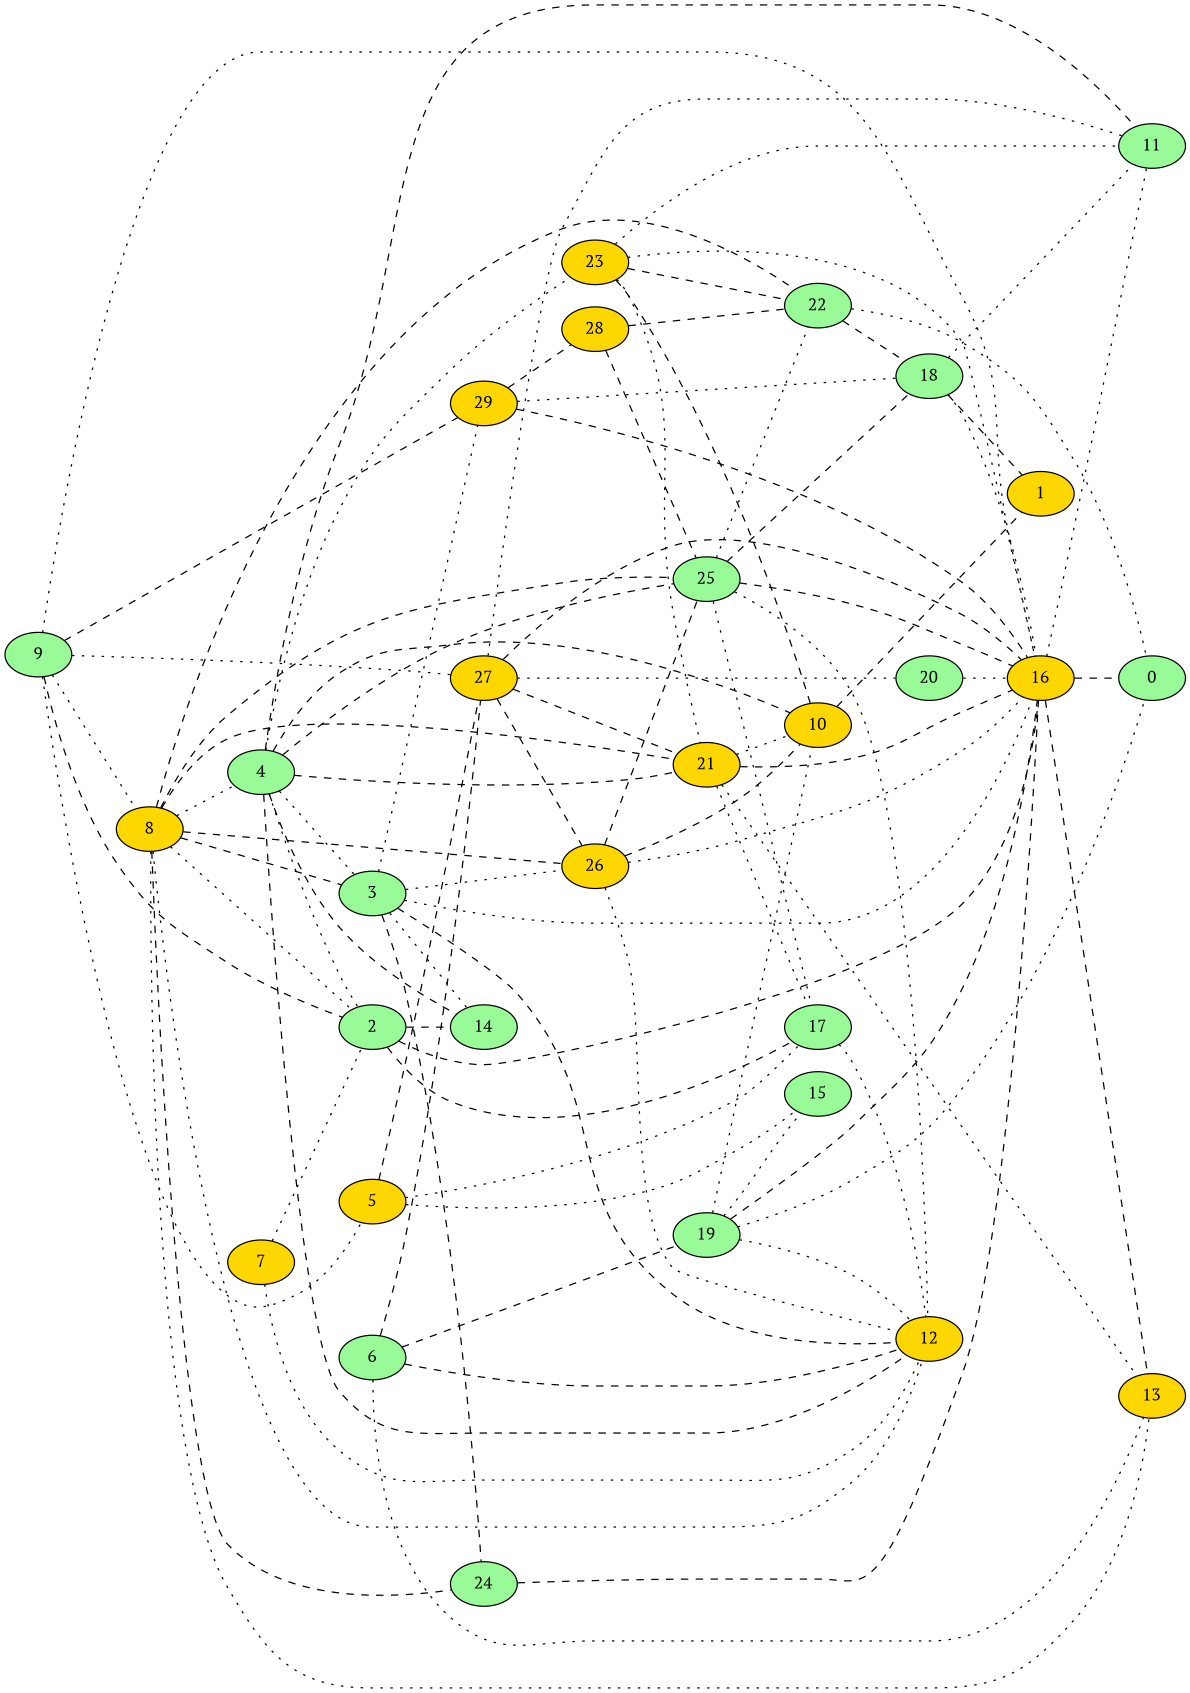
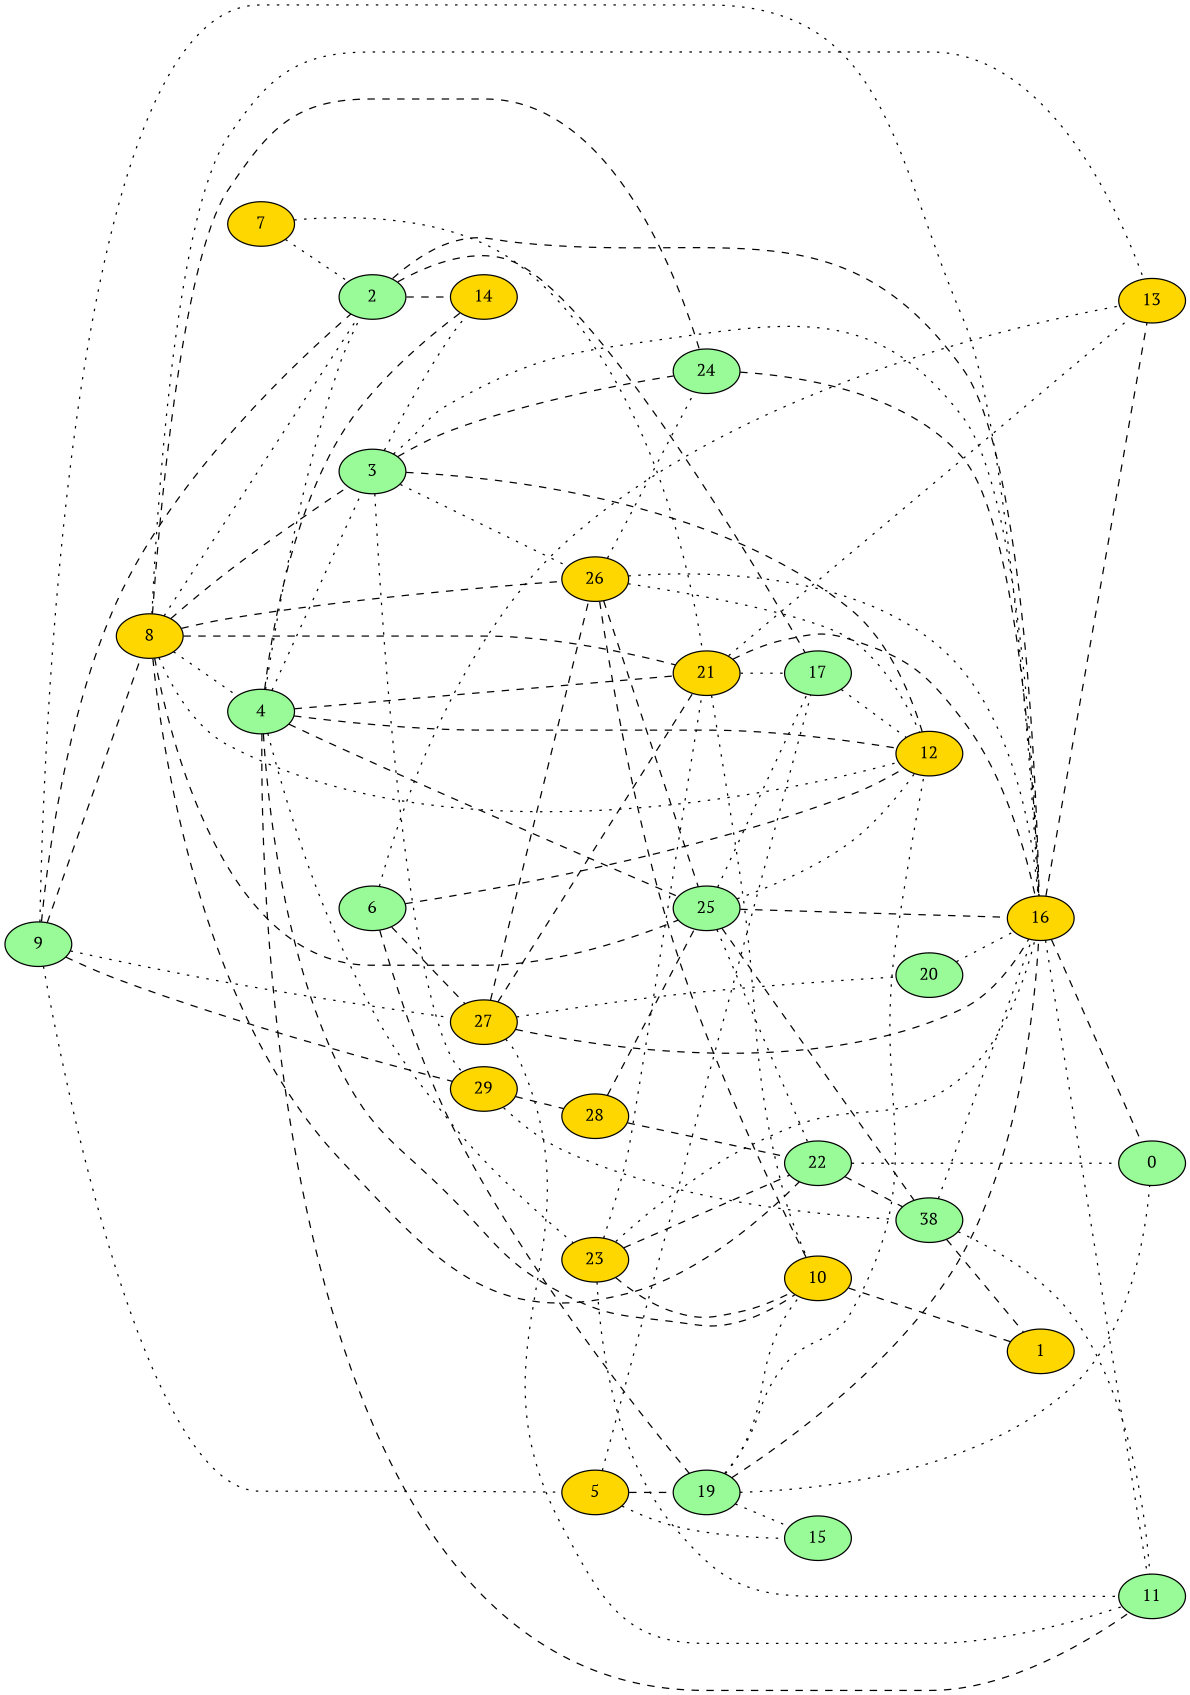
node "18": label "18" -> "38"
edge "29" -- "16": removed
edge "24" -- "26": added
edge "9" -- "8": style dotted -> dashed
edge "27" -- "5": now "19" -- "5"
node "14": fillcolor palegreen -> gold
edge "7" -- "12": now "7" -- "21"
